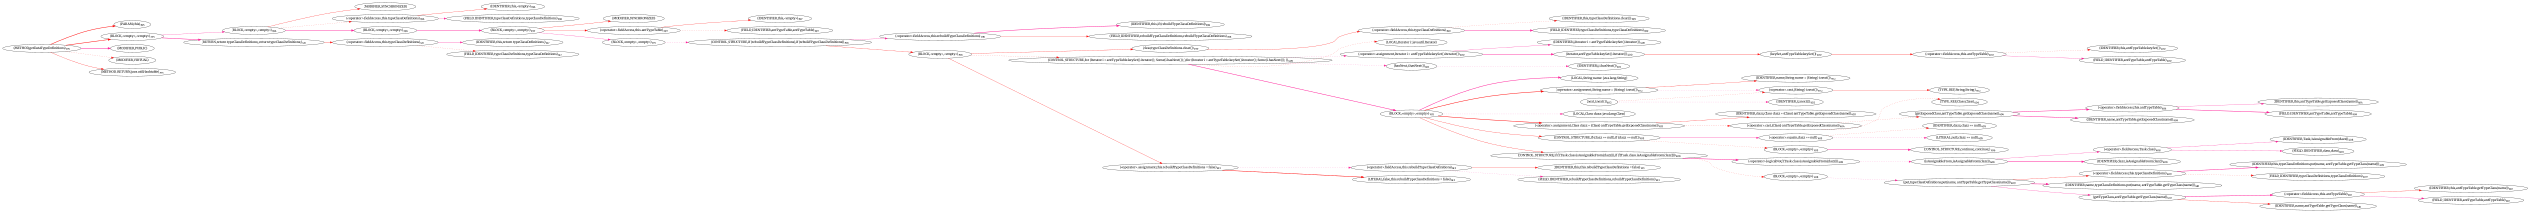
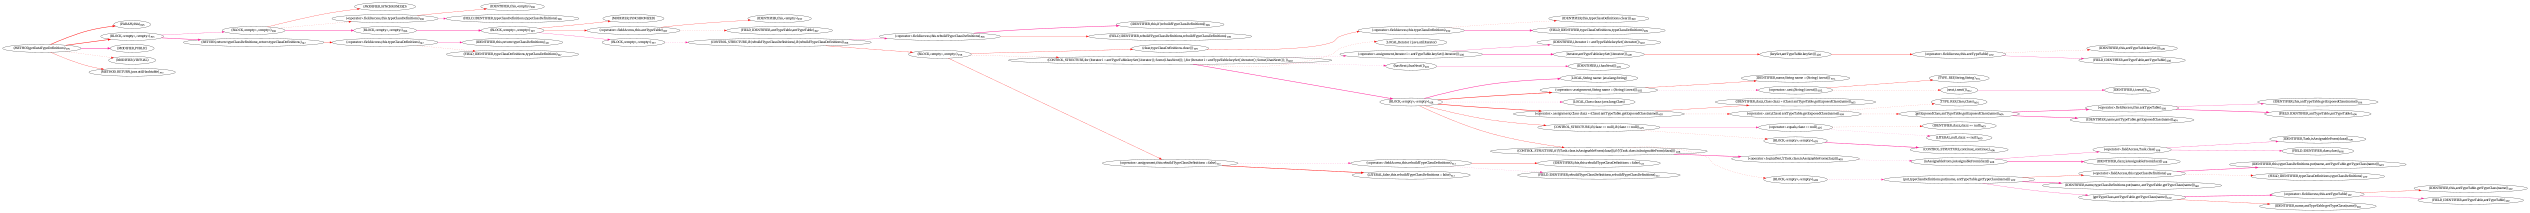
edge "(hasNext,i.hasNext())" -> "(IDENTIFIER,i,i.hasNext())": style dotted -> solid
node "(METHOD_RETURN,java.util.Hashtable)": text "394" -> "395"
edge "(next,i.next())" -> "(<operator>.cast,(String) i.next())": reversed
edge "(next,i.next())" -> "(IDENTIFIER,i,i.next())": style dotted -> solid
